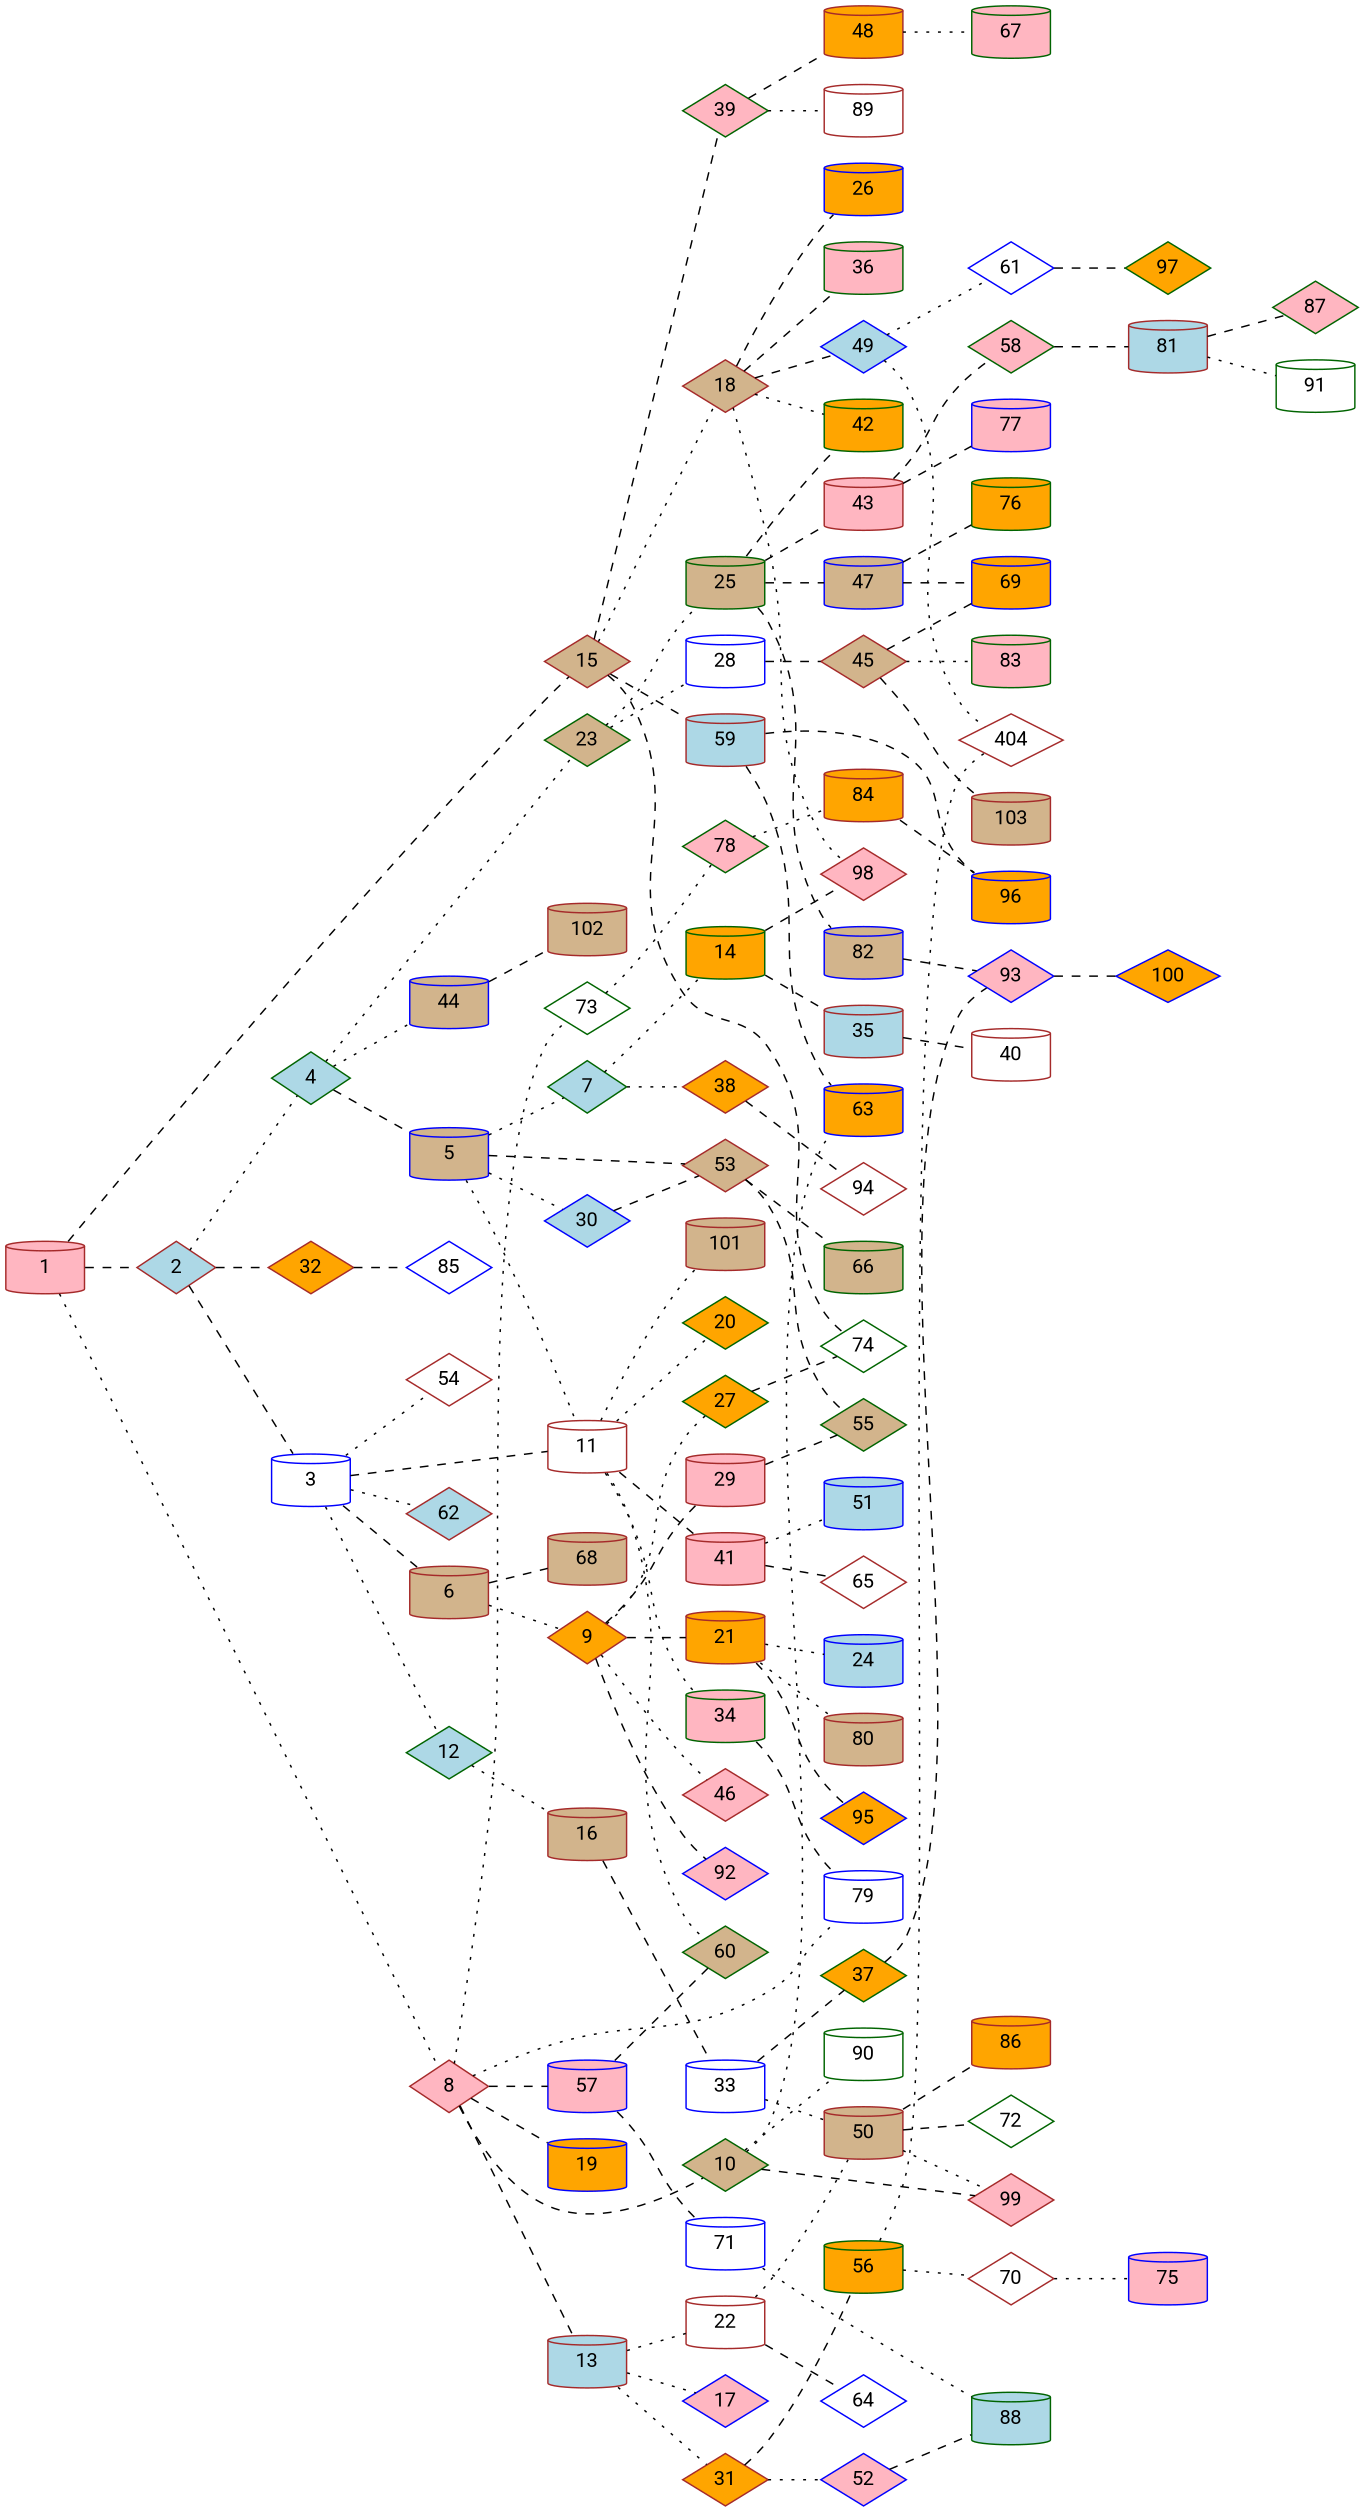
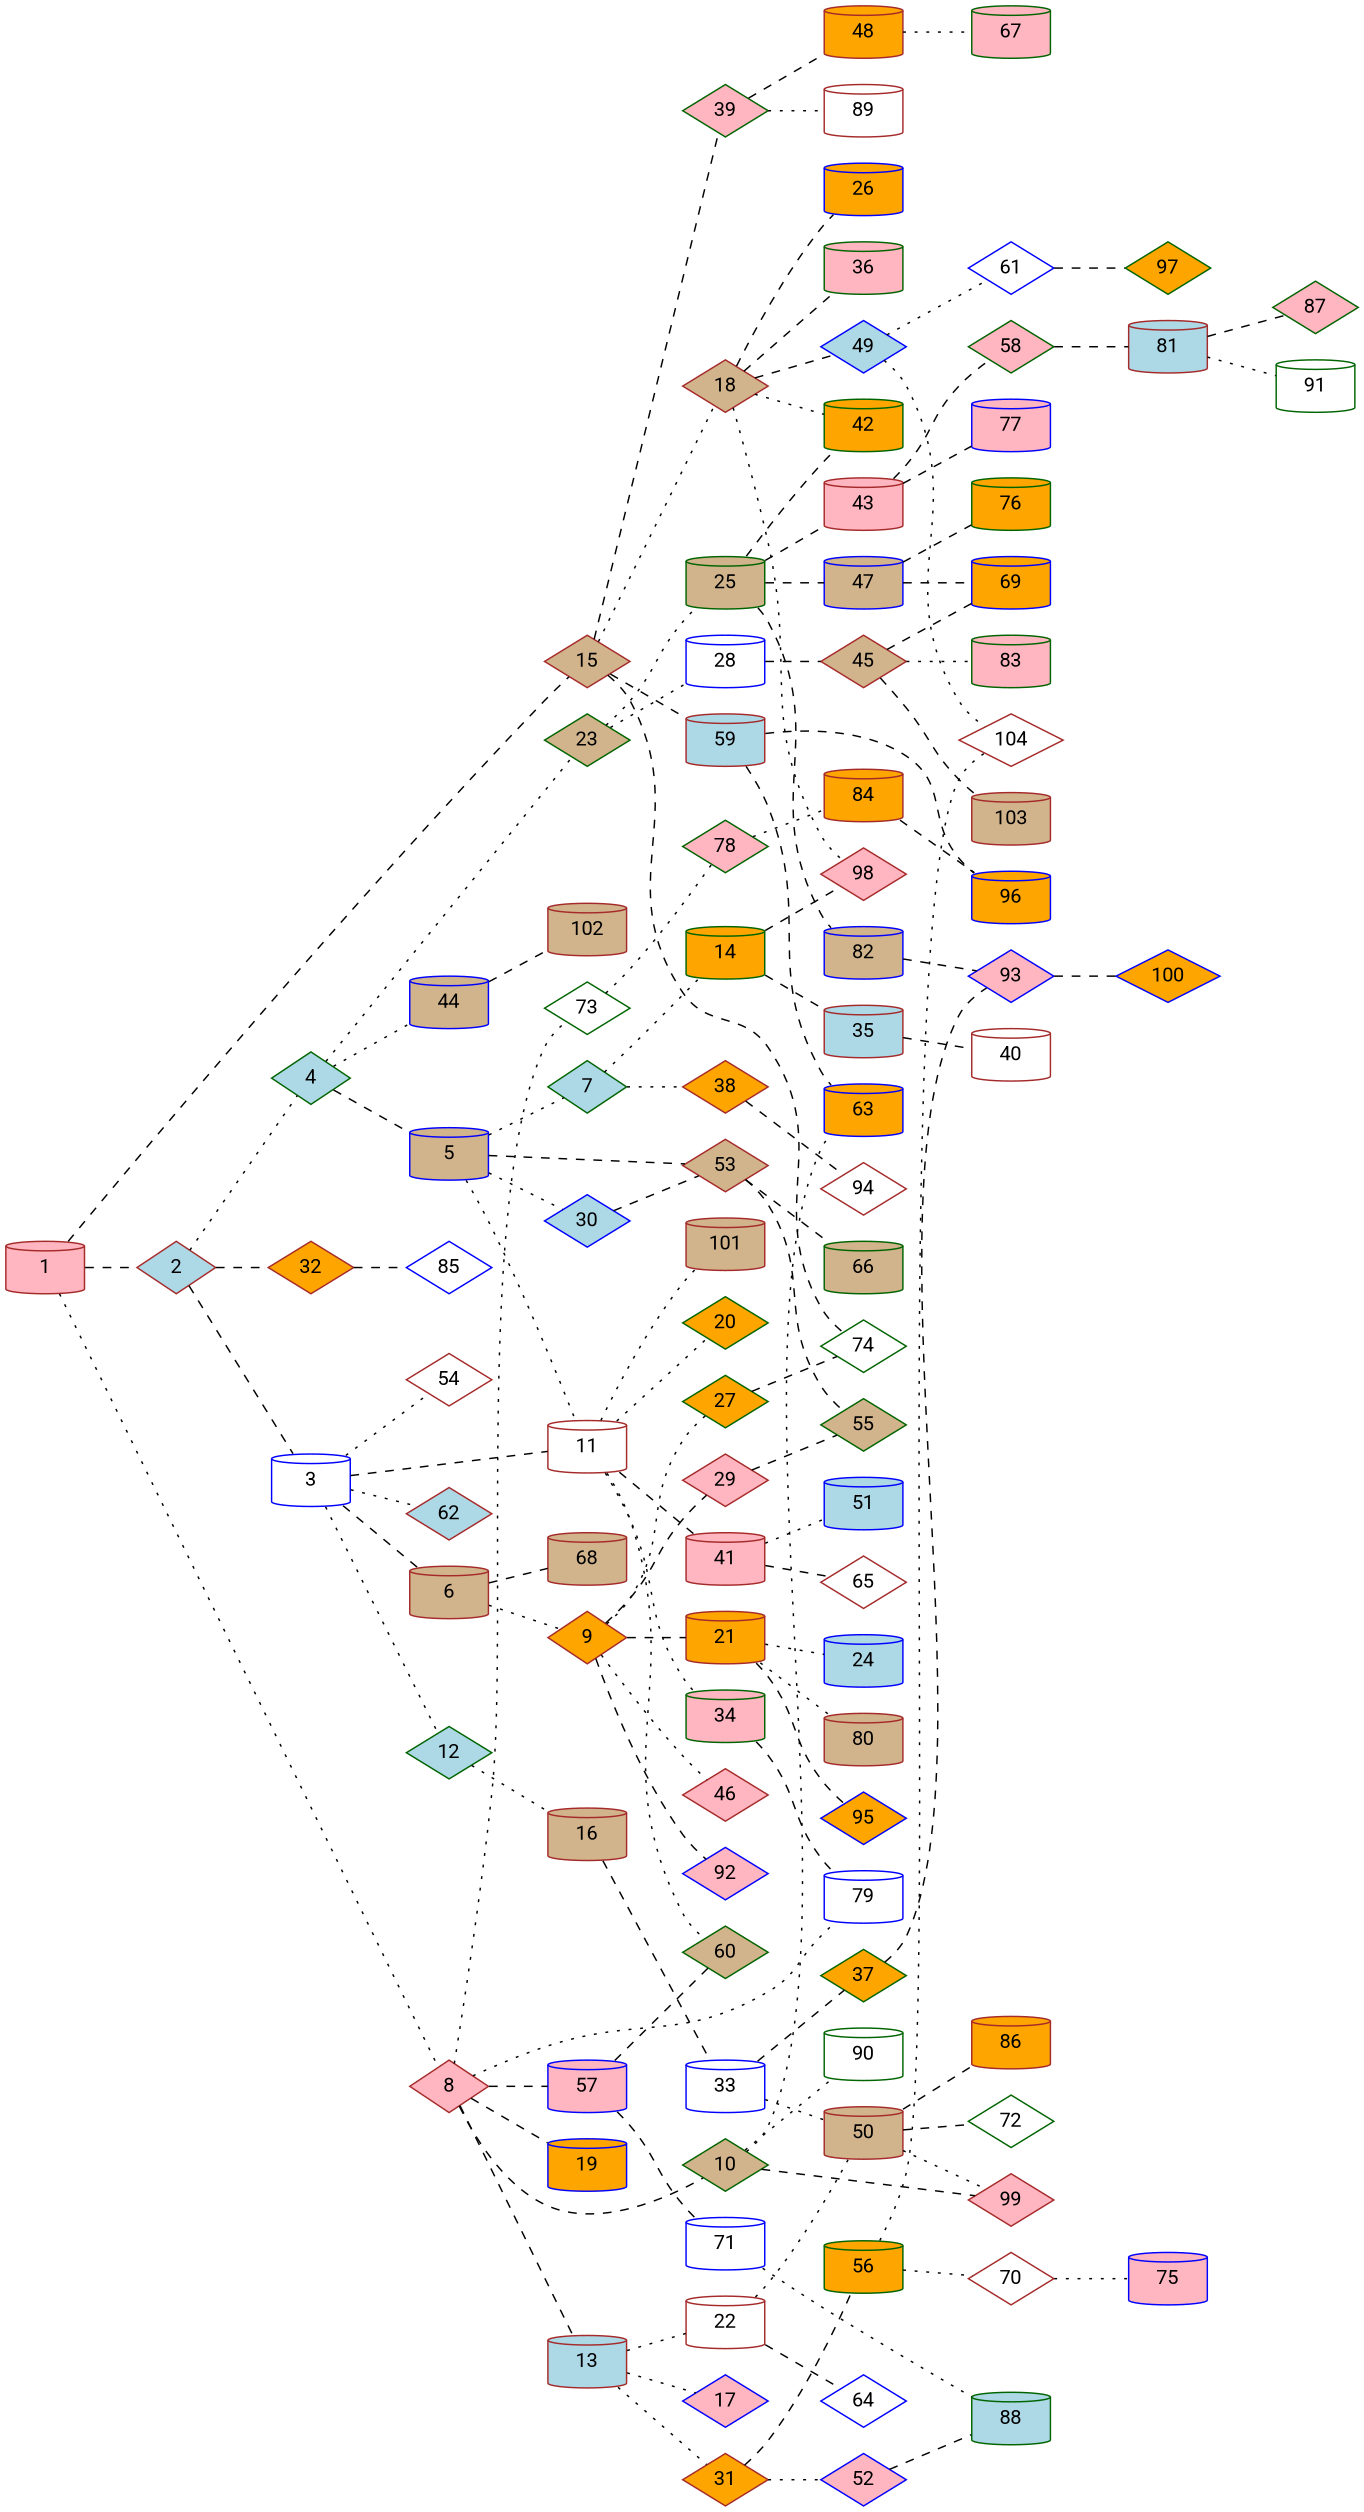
node "404": label "404" -> "104"
node "29": shape cylinder -> diamond
